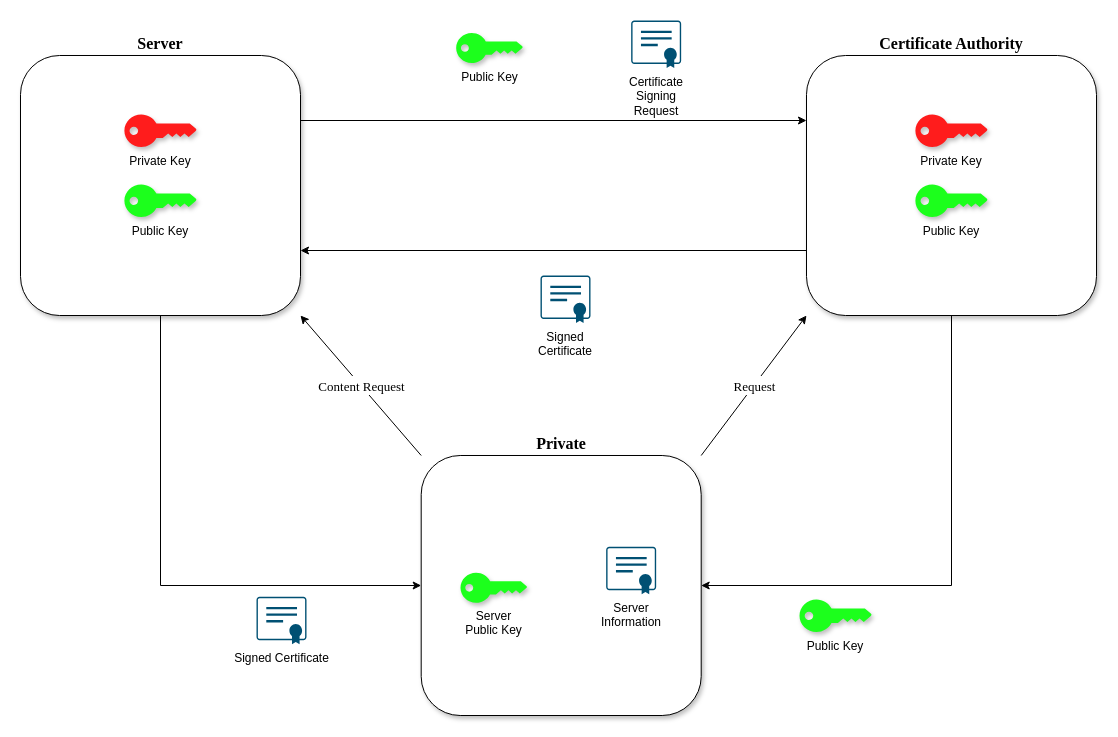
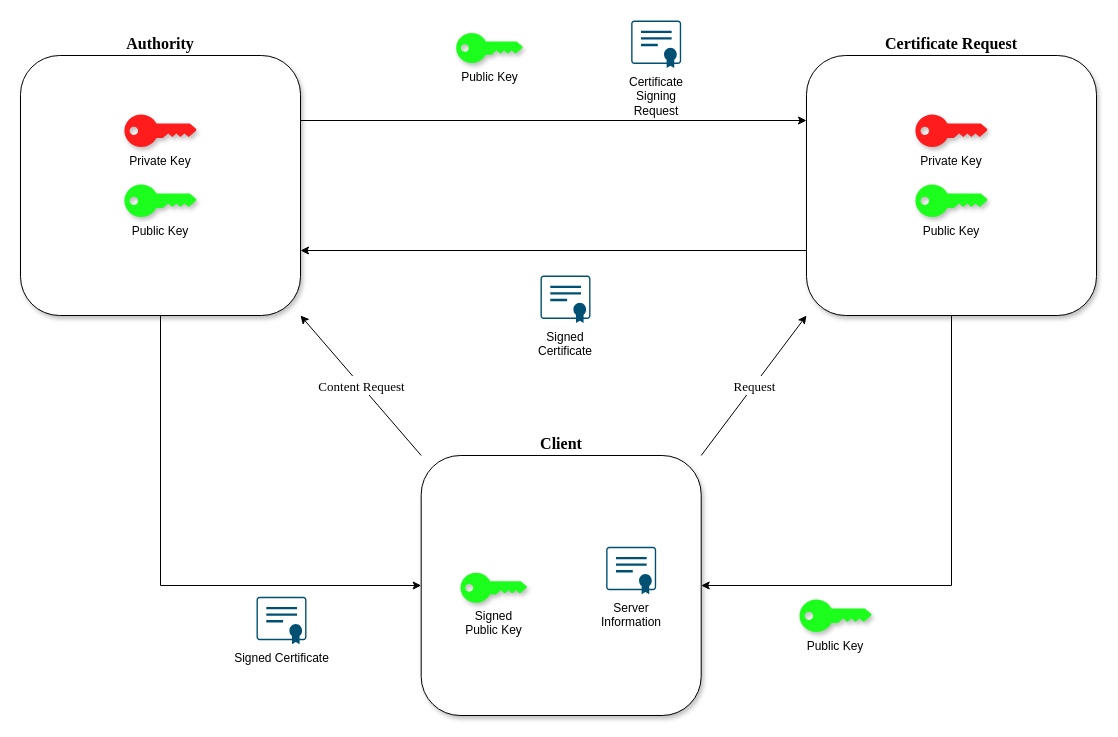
node "Server": label "Server" -> "Authority"
node "Certificate Authority": label "Certificate Authority" -> "Certificate Request"
node "Private": label "Private" -> "Client"
node "Server Public Key": label "Server Public Key" -> "Signed Public Key"
